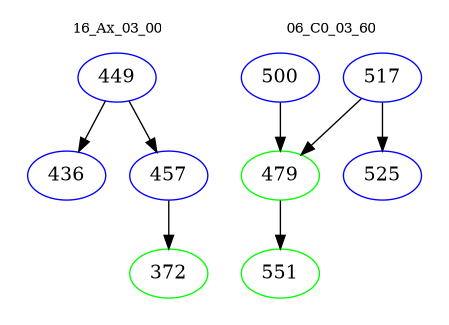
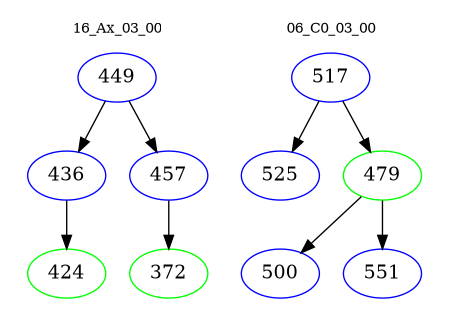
cluster "06_C0_03_60": label "06_C0_03_60" -> "06_C0_03_00"
edge "500" -> "479": reversed
node "424": added
node "551": color green -> blue
